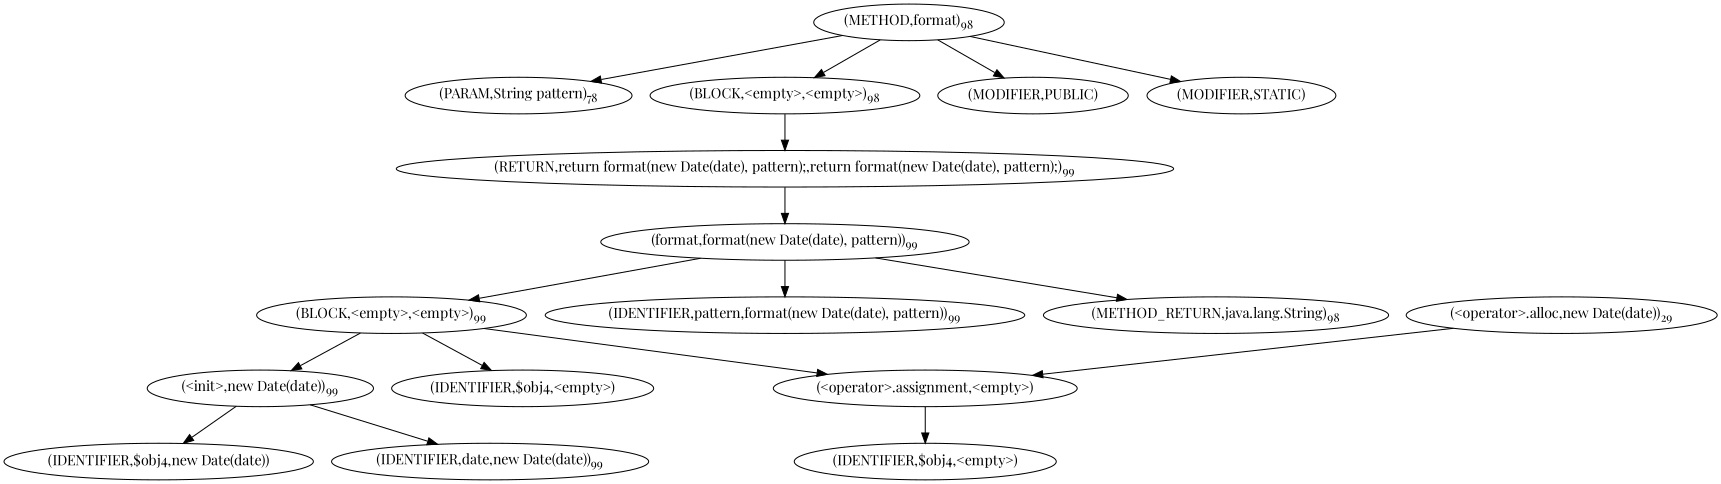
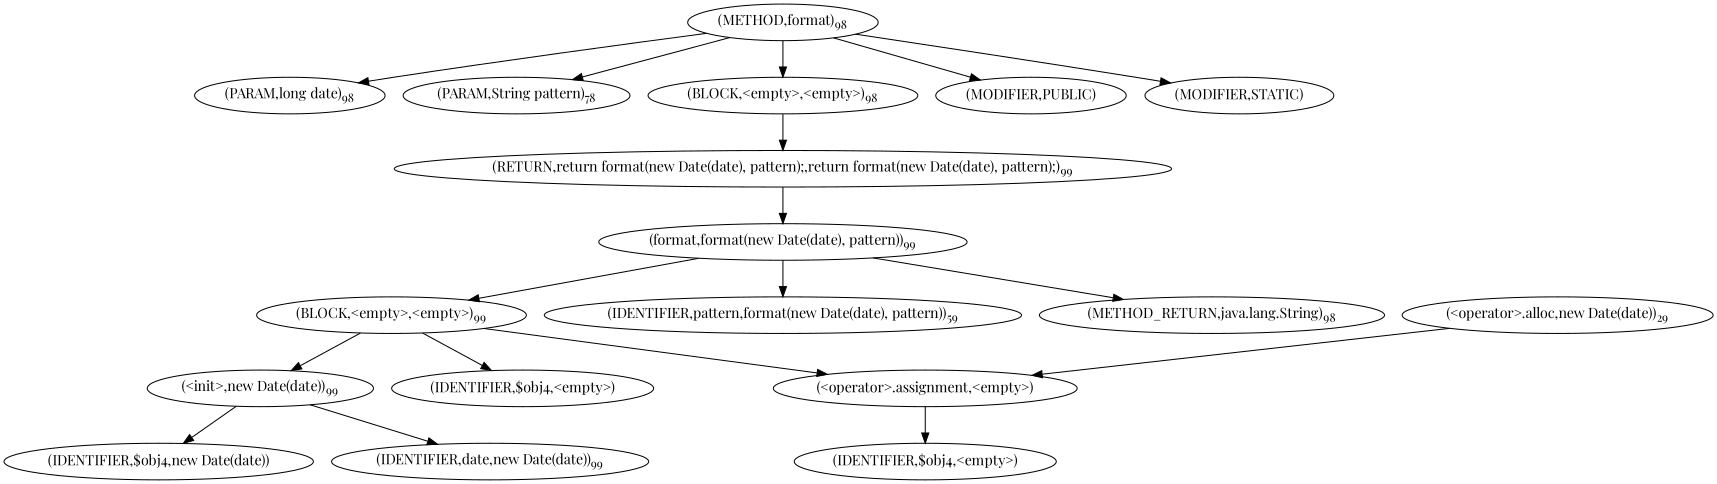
node "(PARAM,long date)": added
node "(IDENTIFIER,pattern,format(new Date(date), pattern))": text "99" -> "59"
